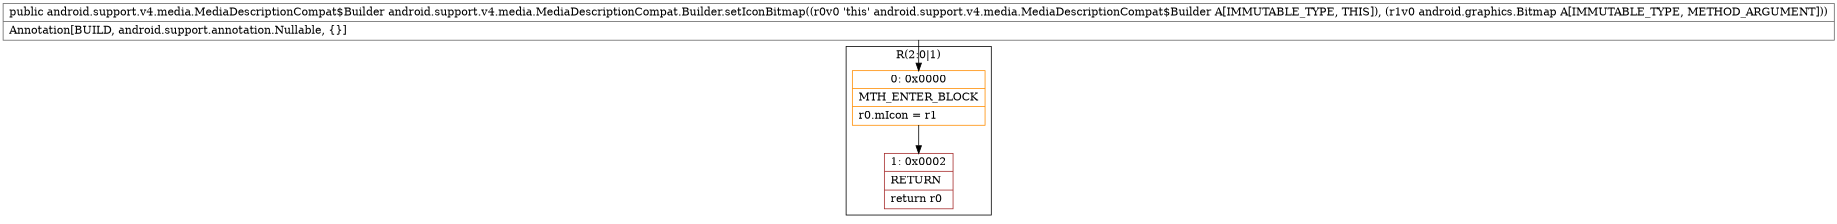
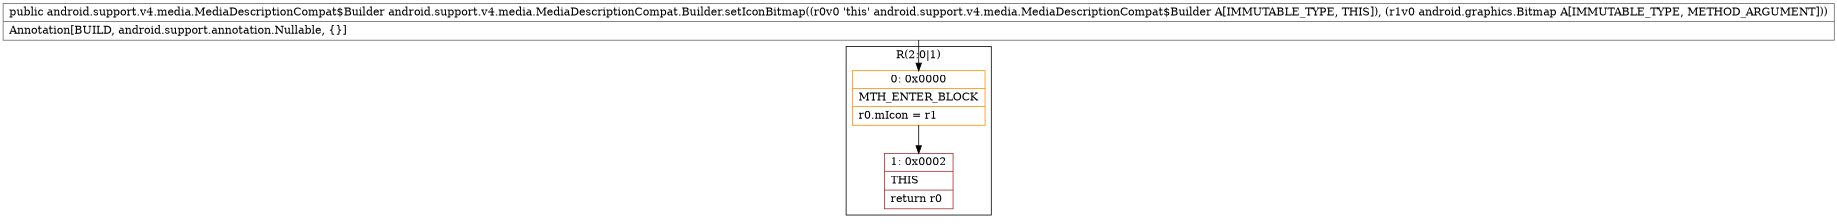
node "1: 0x0002": text "RETURN" -> "THIS"
